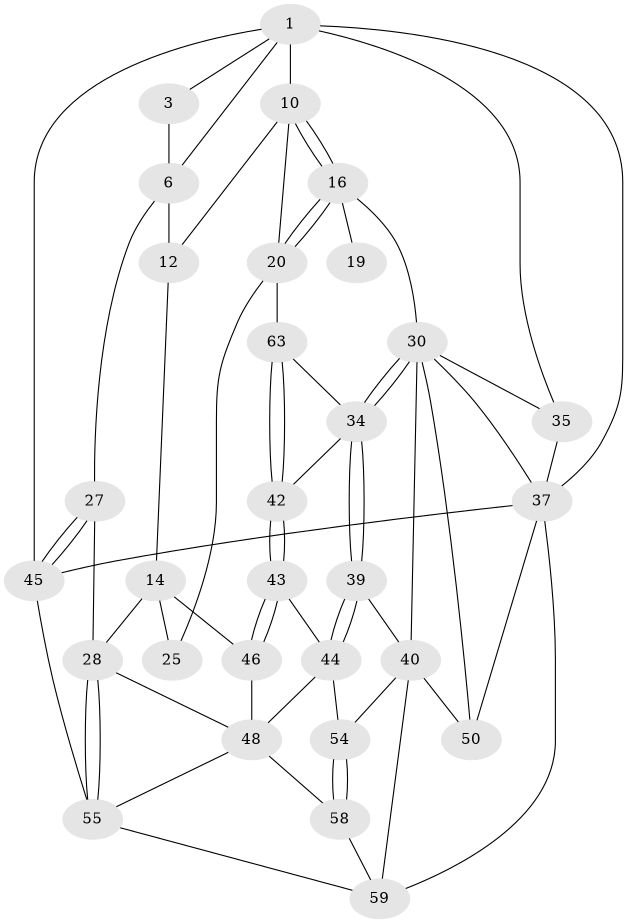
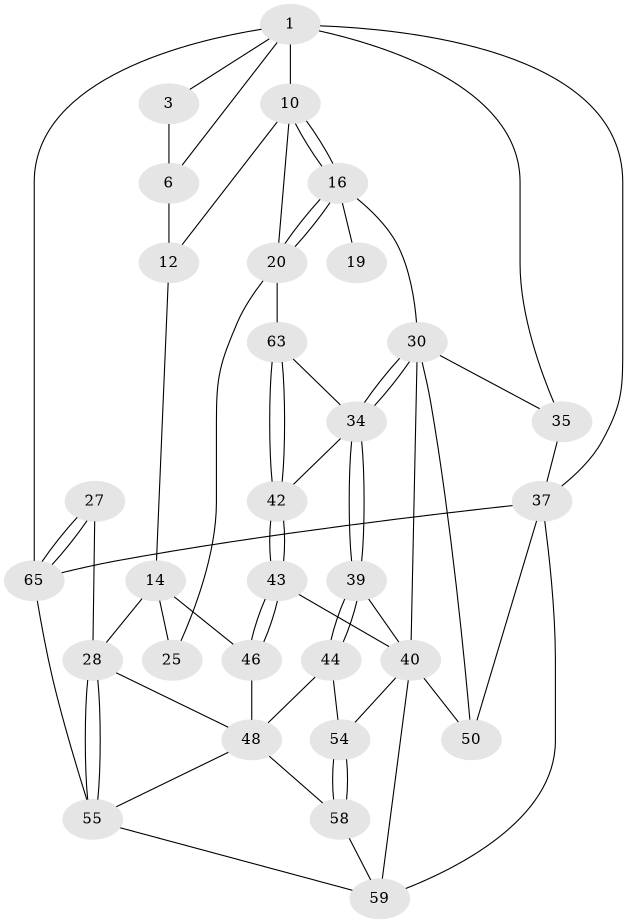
edge "6" -- "27": removed
edge "30" -- "37": removed
node "45": label "45" -> "65"
edge "43" -- "44": now "43" -- "40"
